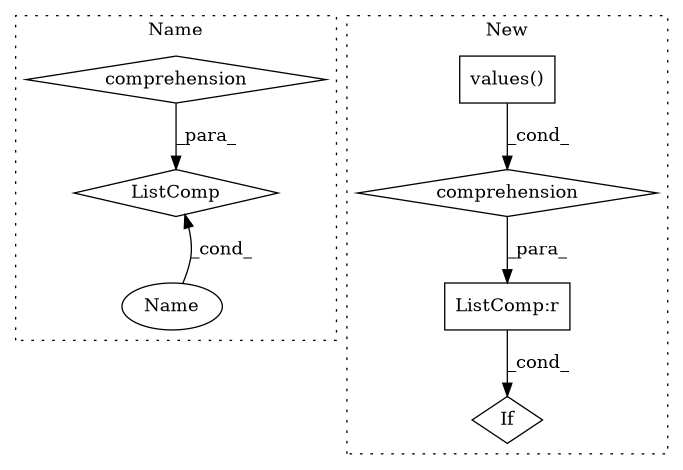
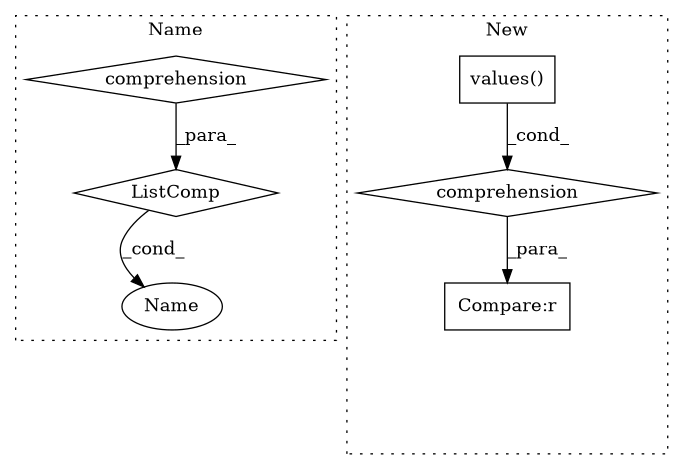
edge "Name" -> "ListComp": reversed
node "ListComp:r": label "ListComp:r" -> "Compare:r"
node "If": removed
